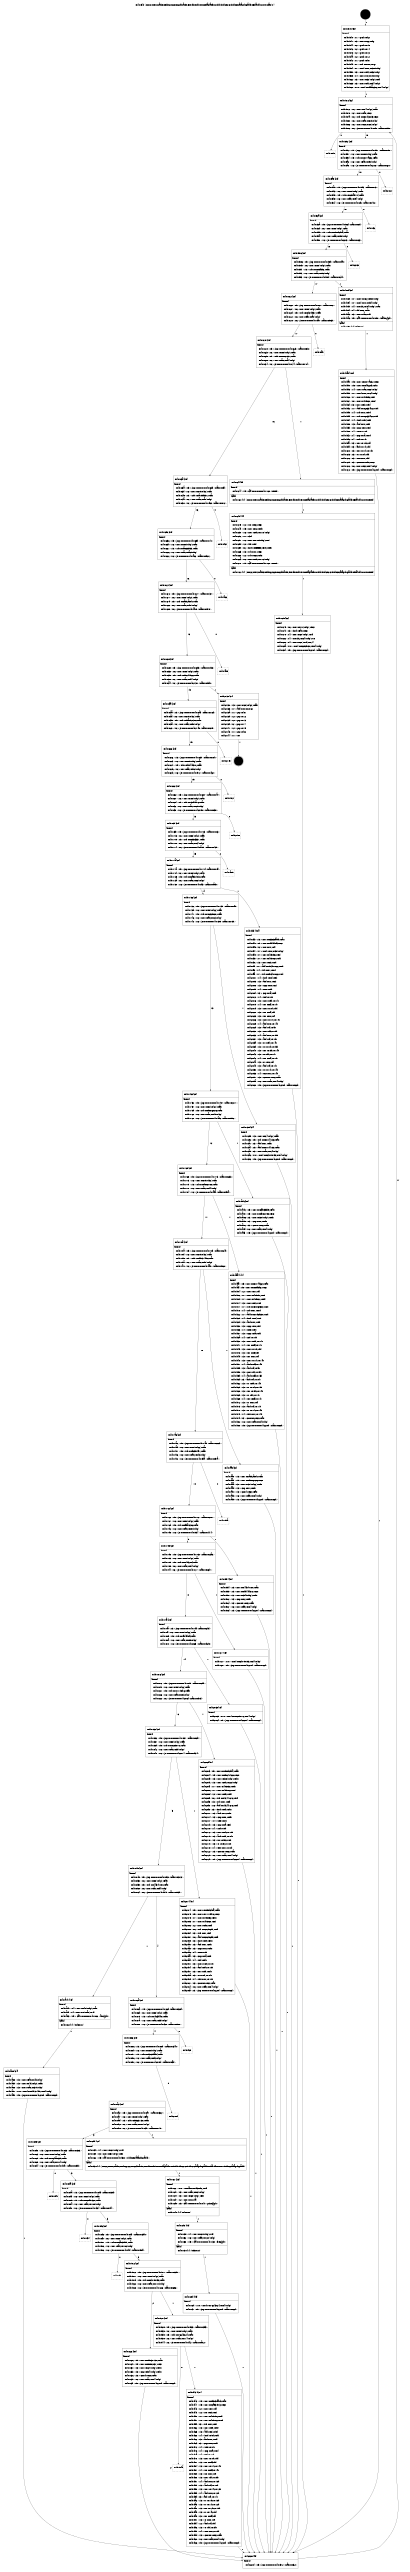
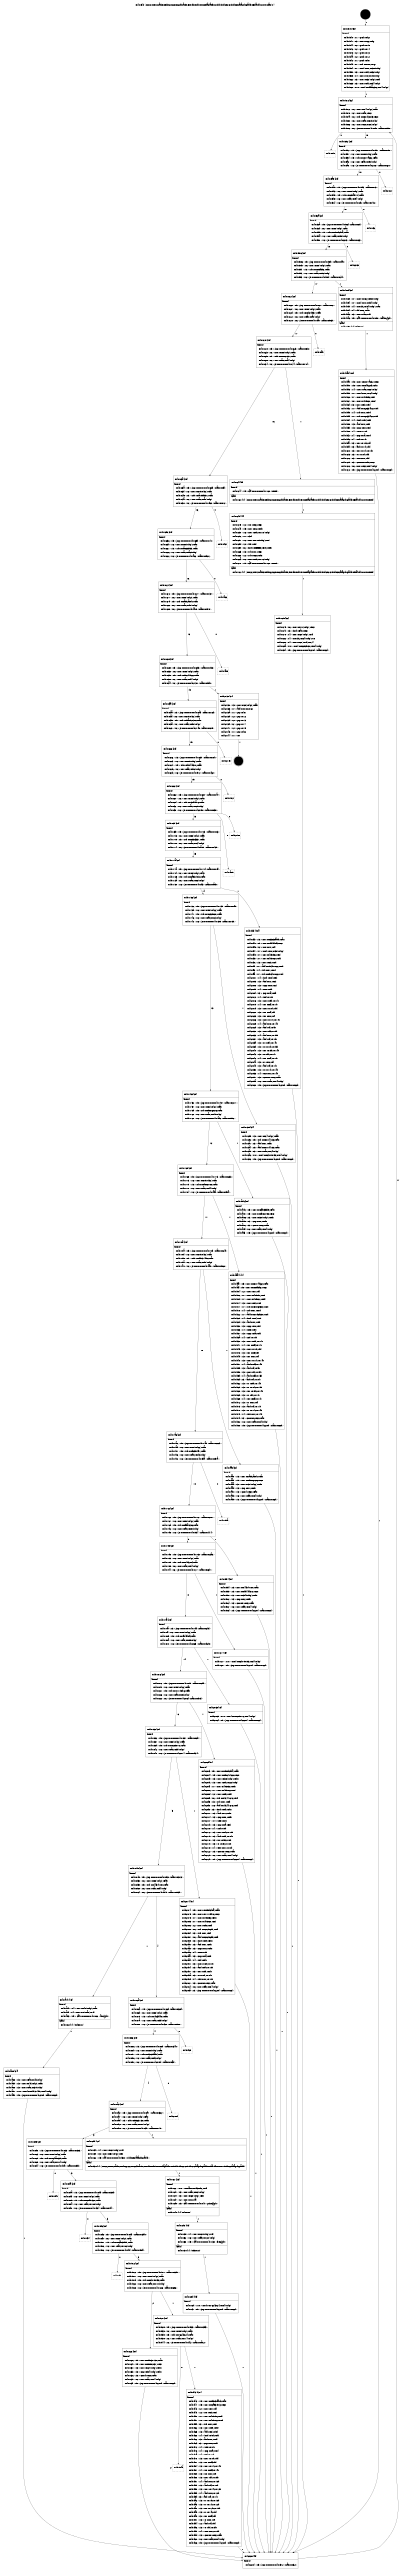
edge "0x4016fe [28]" -> "0x401a05": now "0x4016e2 [28]" -> "0x401a05"
edge "0x401886 [28]" -> "0x4018a2 [28]": added, label "4"
